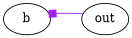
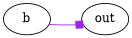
edge "out" -> "b": reversed
